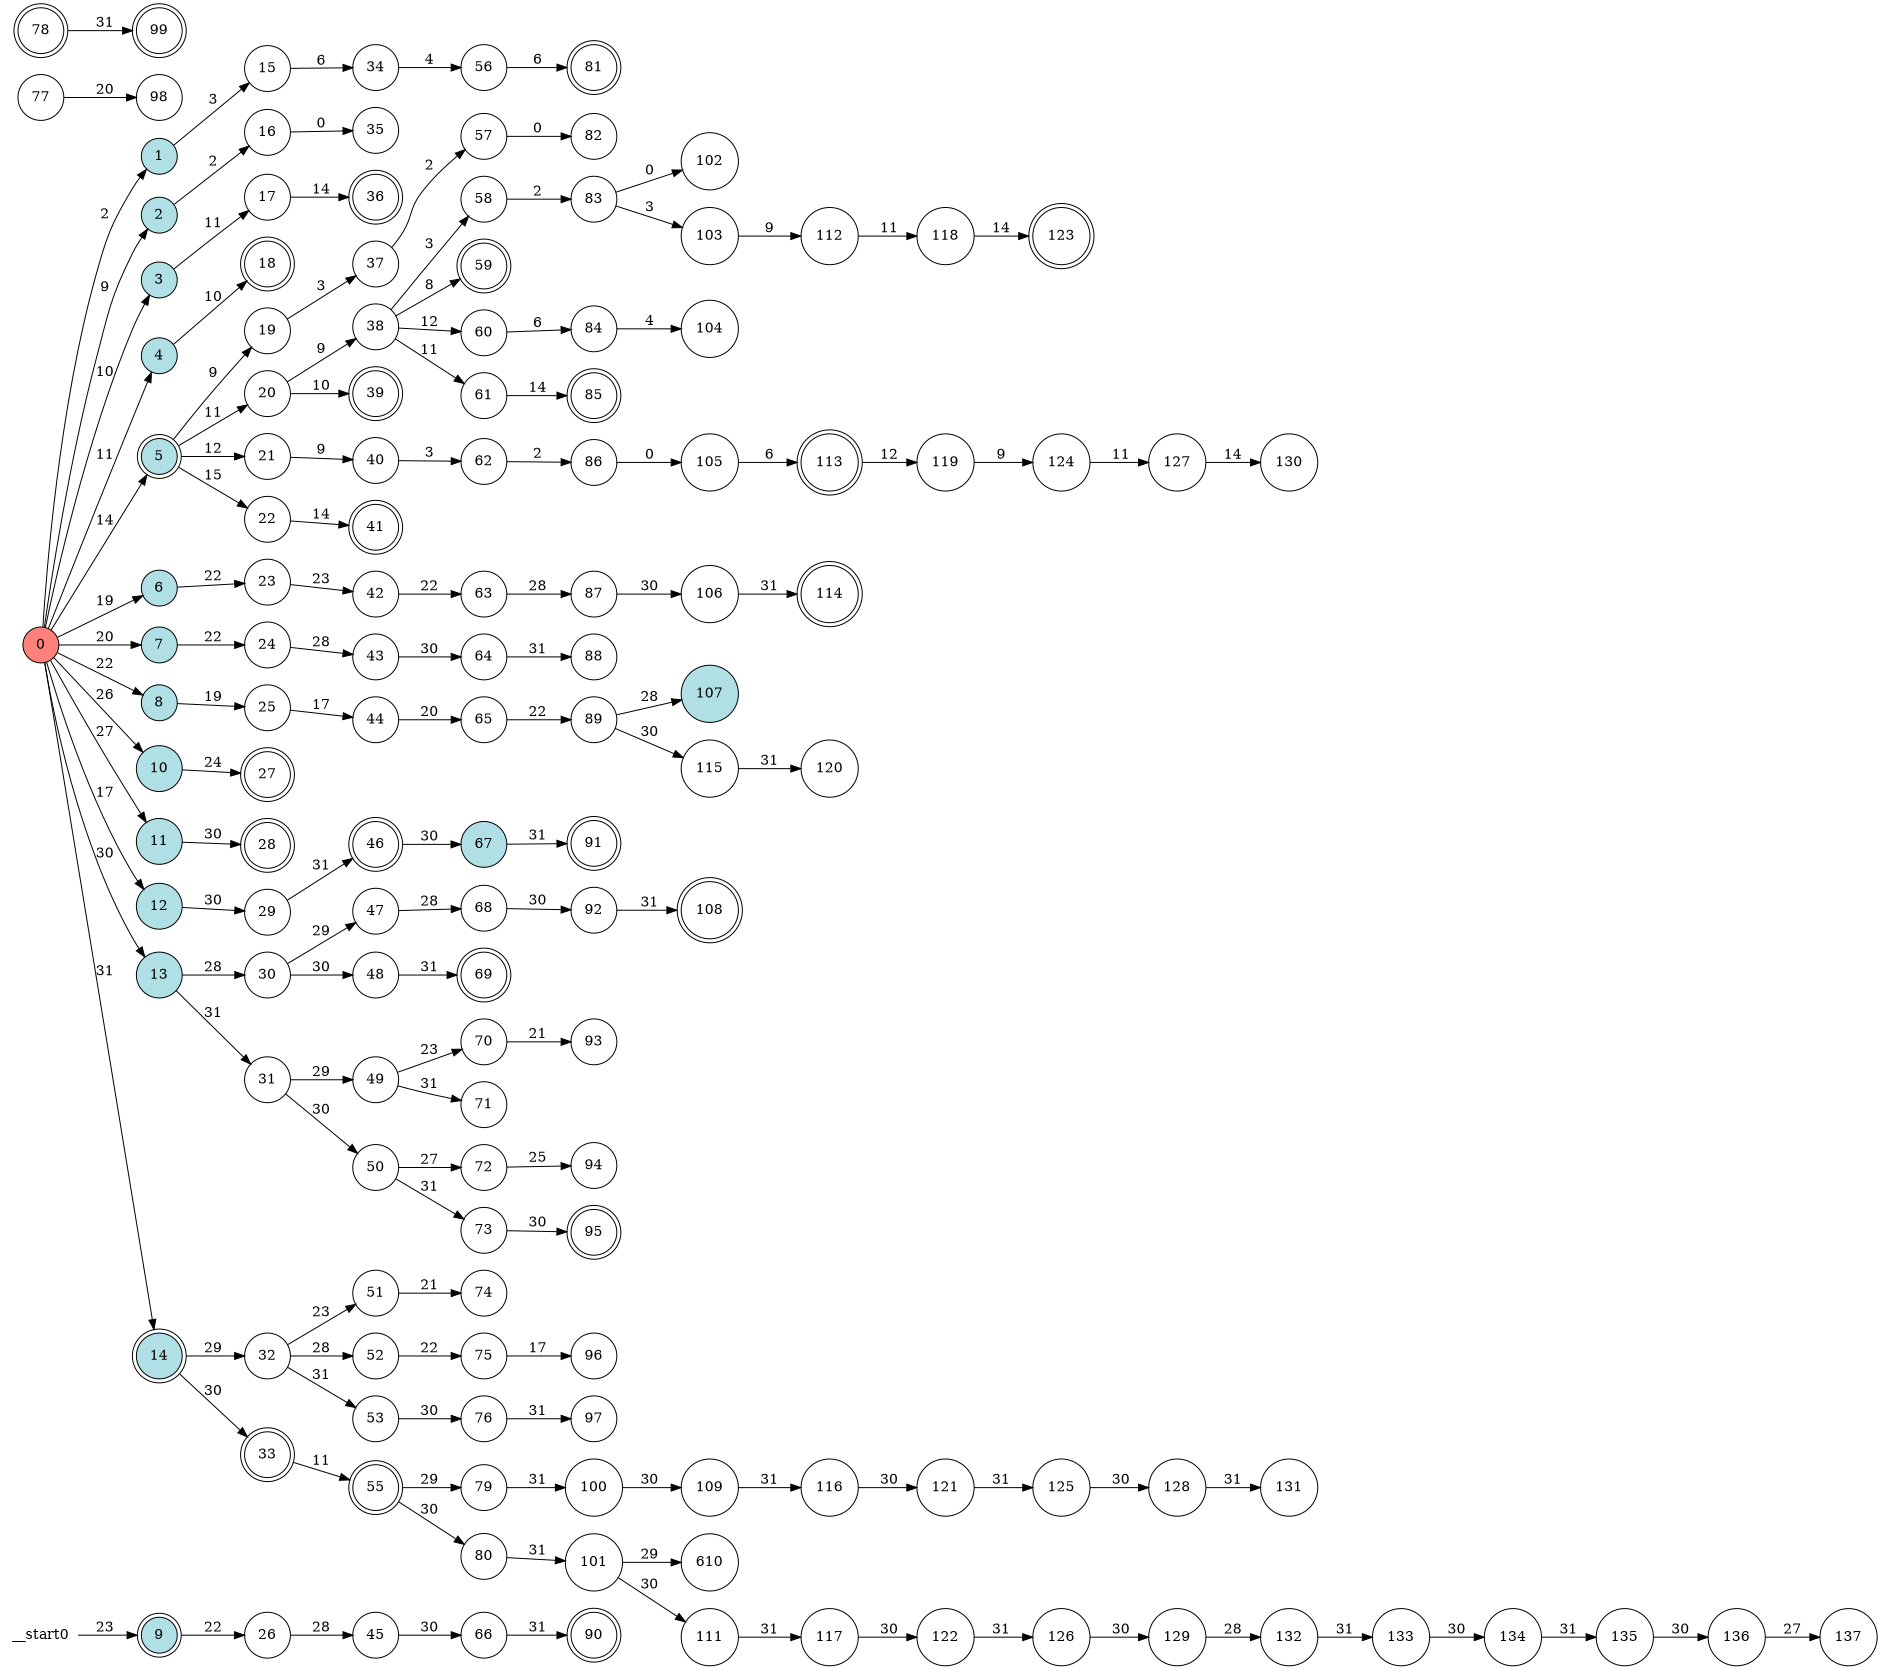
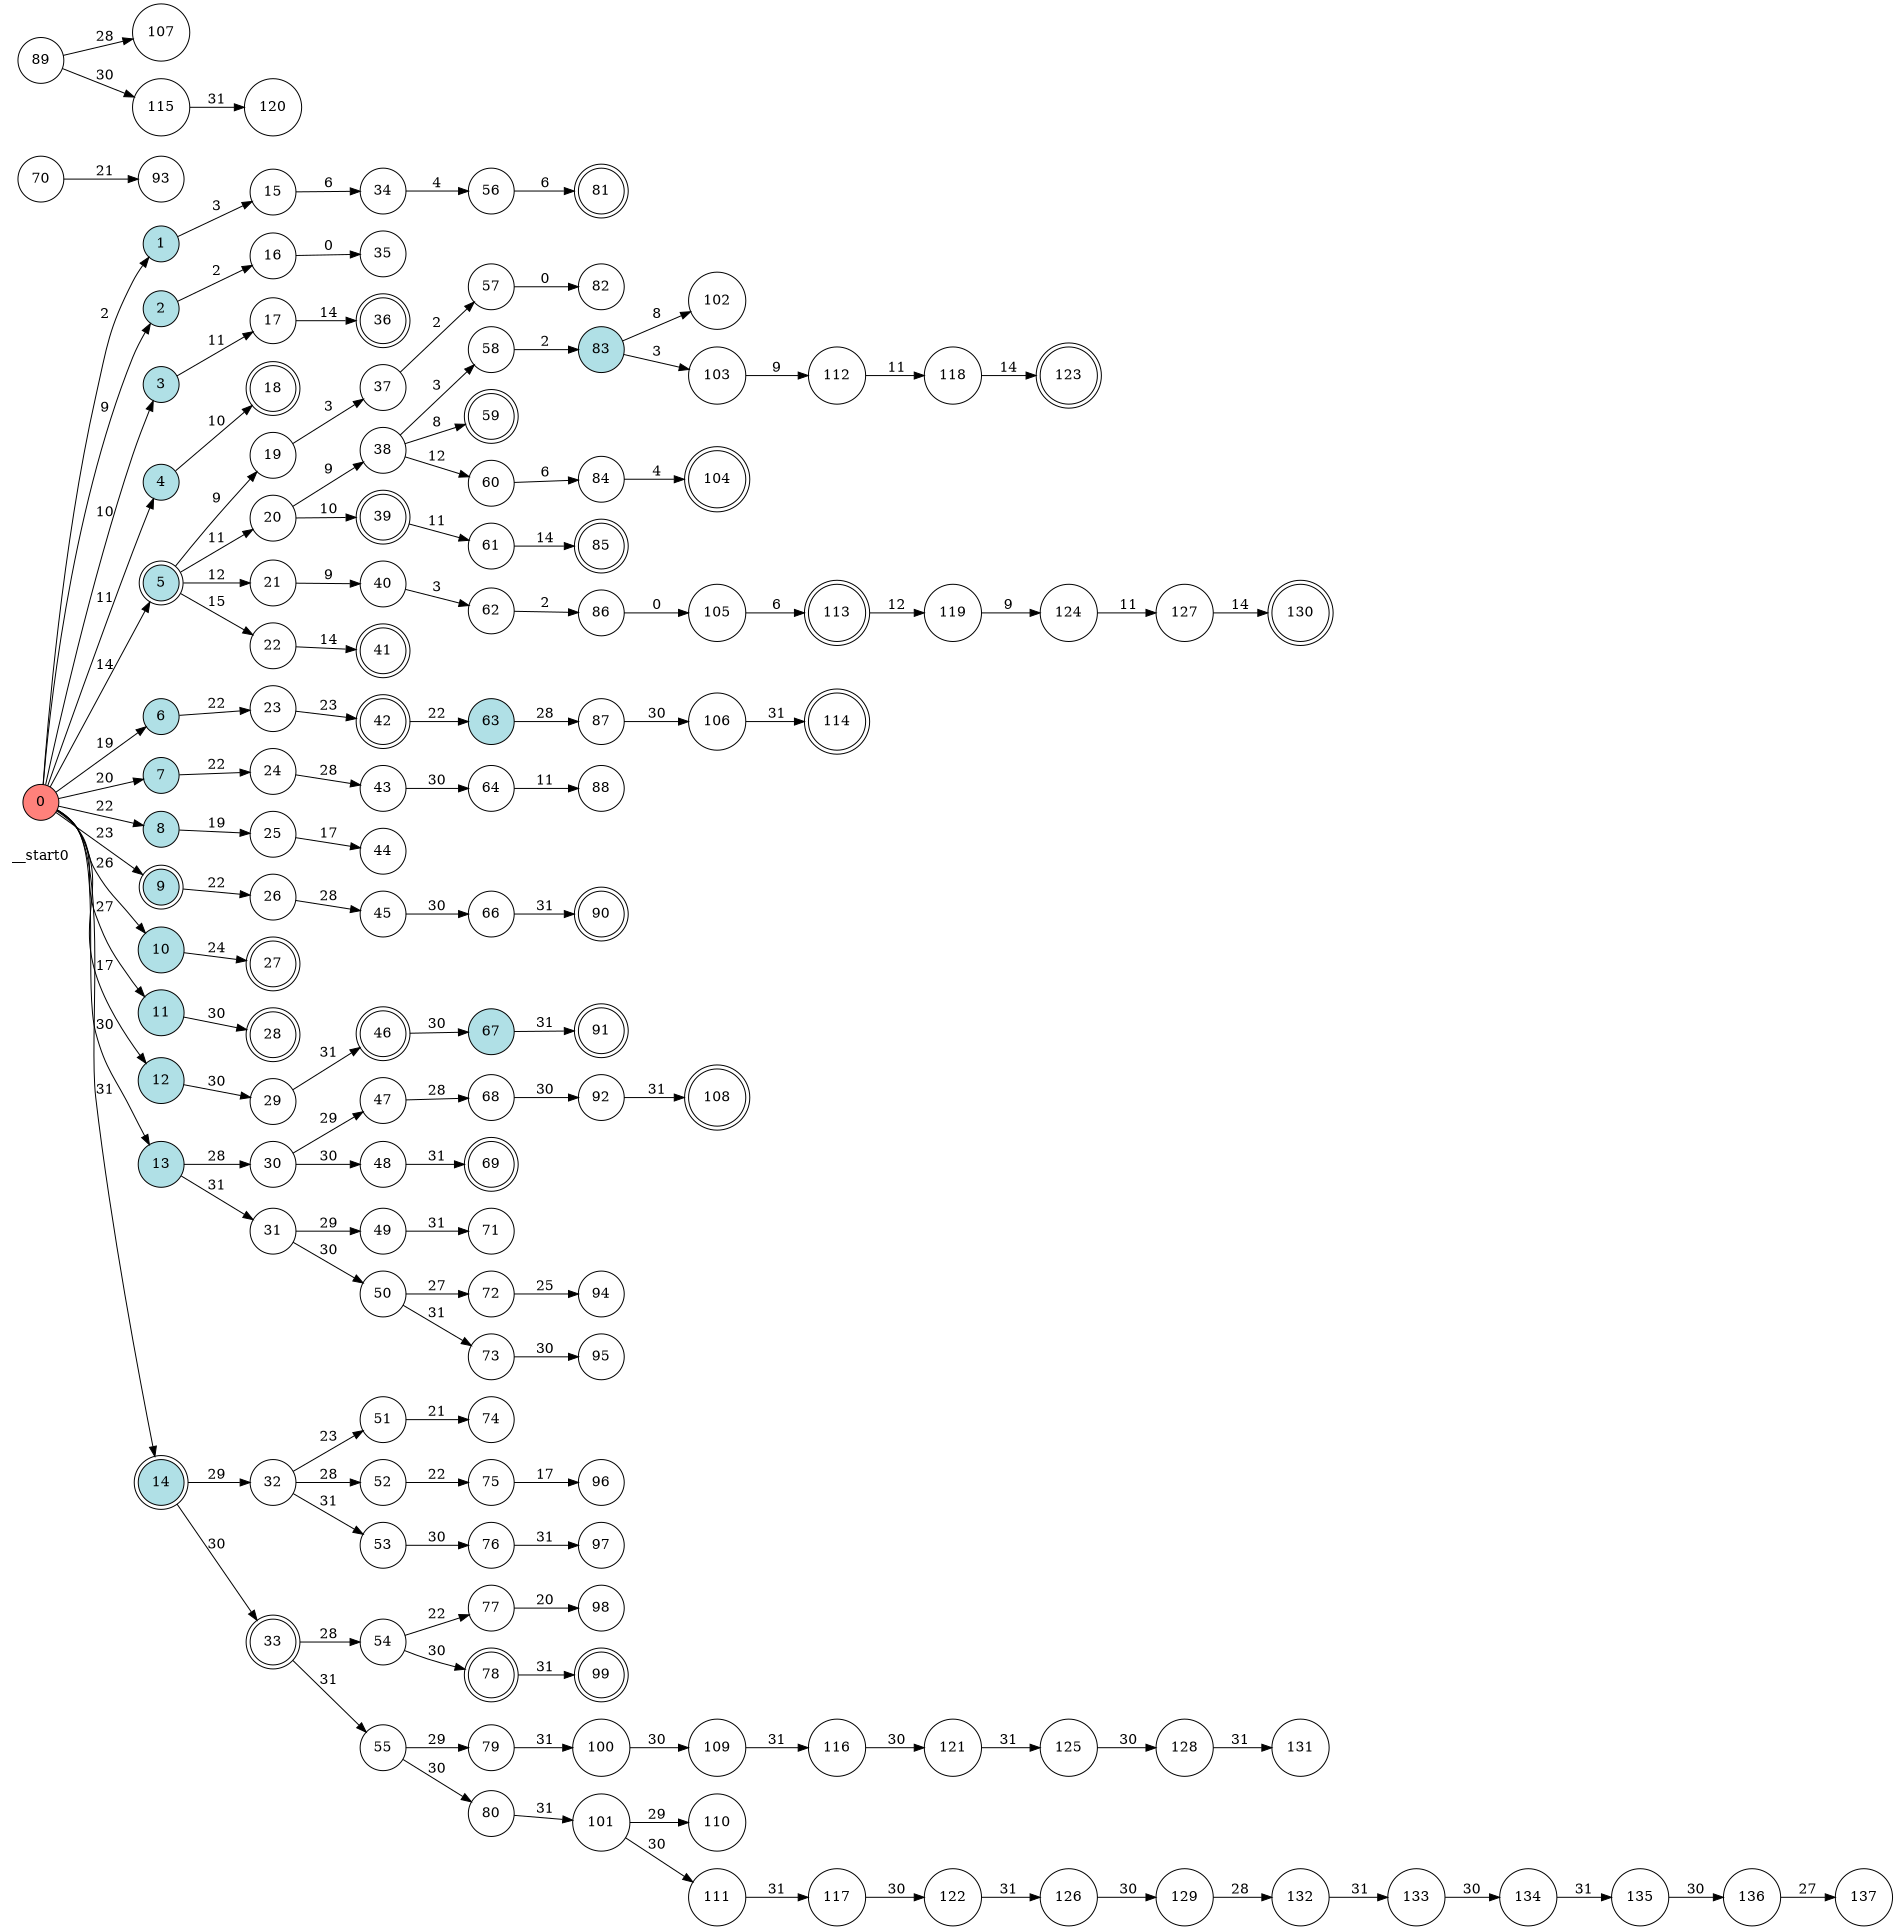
edge "83" -> "102": label "0" -> "8"
node "83": fillcolor white -> powderblue
node "104": shape circle -> doublecircle
edge "38" -> "61": now "39" -> "61"
node "130": shape circle -> doublecircle
node "42": shape circle -> doublecircle
node "63": fillcolor white -> powderblue
edge "64" -> "88": label "31" -> "11"
node "107": fillcolor powderblue -> white
node "65": removed
edge "49" -> "70": removed, label "23"
node "95": shape doublecircle -> circle
edge "33" -> "55": label "11" -> "31"
node "55": shape doublecircle -> circle
node "610": label "610" -> "110"
edge "__start0" -> "9": now "0" -> "9"
node "54": added
